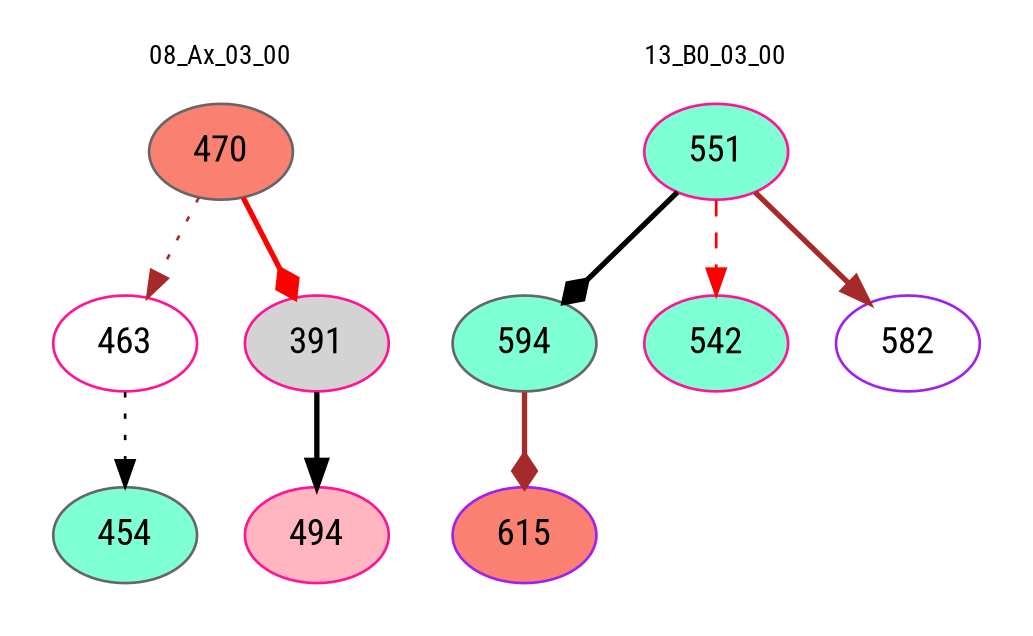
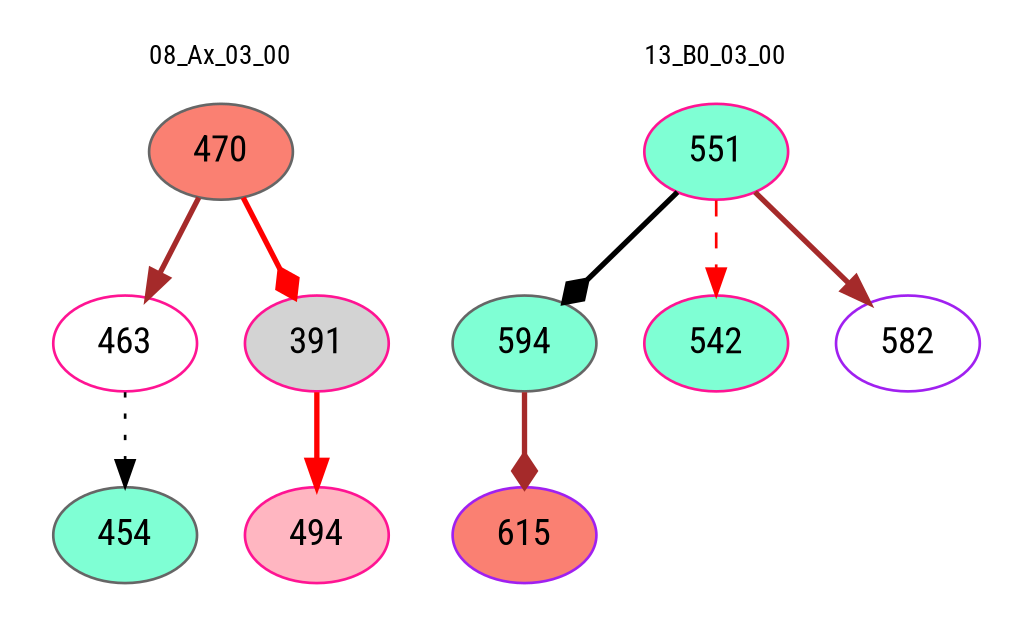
edge "470" -> "463": style dotted -> bold
edge "391" -> "494": color black -> red
